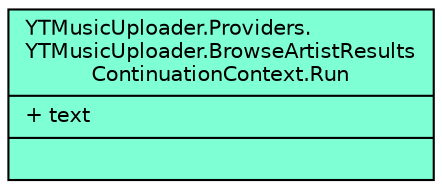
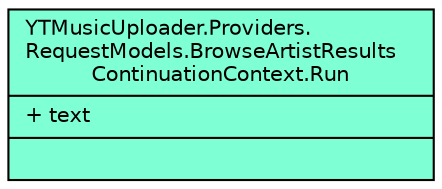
node "YTMusicUploader.Providers.": text "YTMusicUploader.BrowseArtistResults" -> "RequestModels.BrowseArtistResults"
